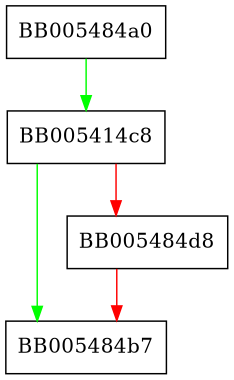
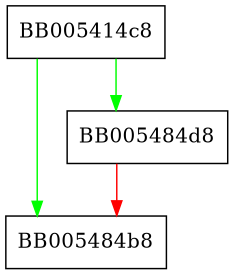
node "BB005484a0": removed
edge "BB005414c8" -> "BB005484d8": color red -> green
node "BB005484b7": label "BB005484b7" -> "BB005484b8"
